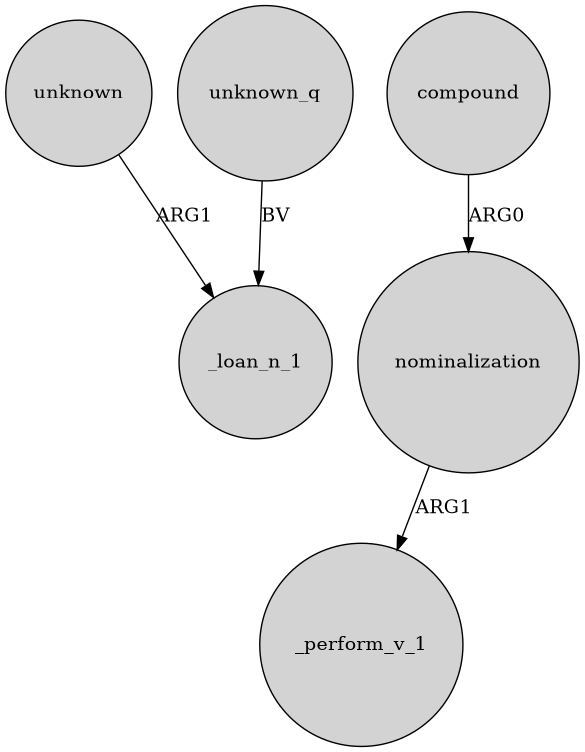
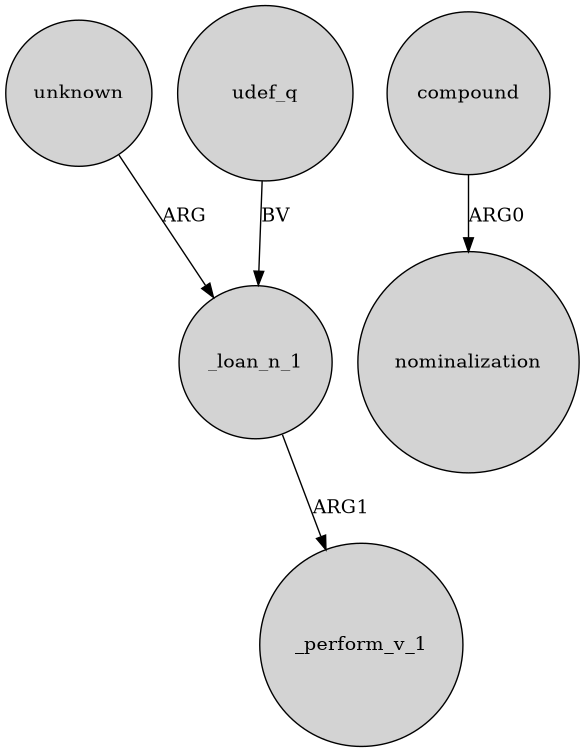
node "unknown_q": label "unknown_q" -> "udef_q"
edge "unknown" -> "_loan_n_1": label "ARG1" -> "ARG"
edge "nominalization" -> "_perform_v_1": now "_loan_n_1" -> "_perform_v_1"
